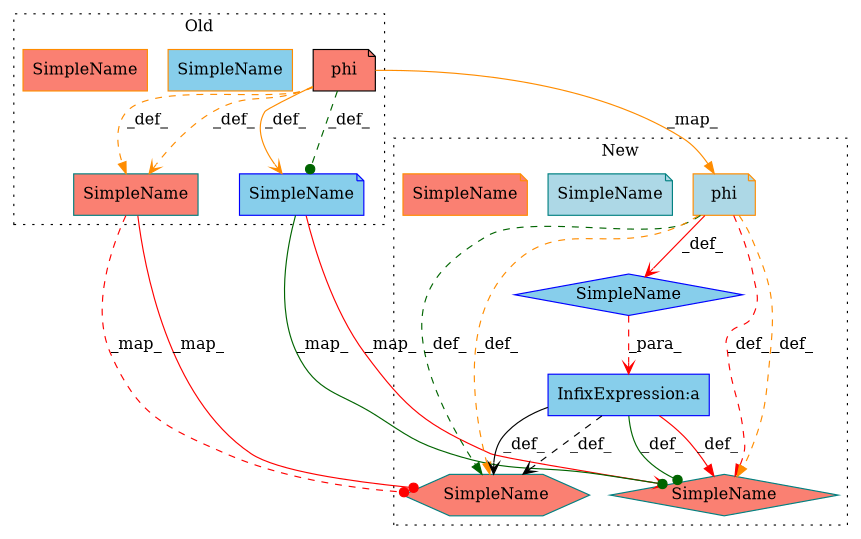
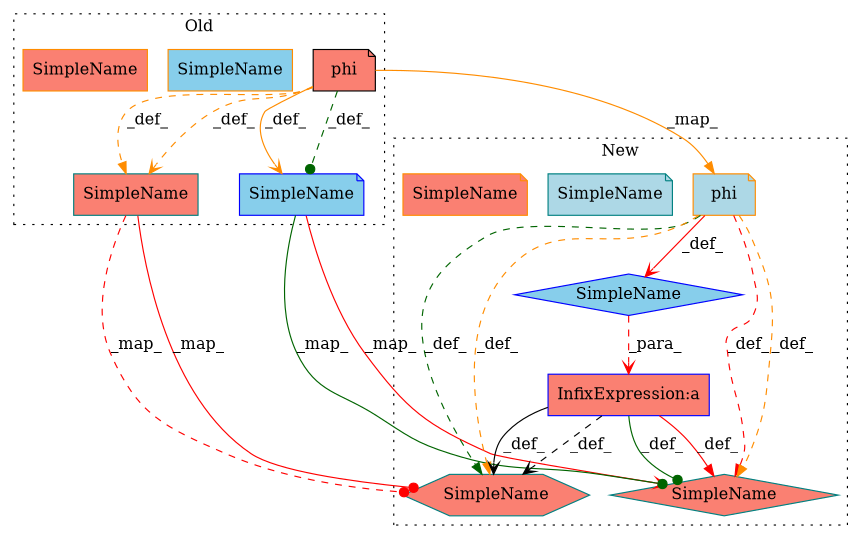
node "InfixExpression:a": fillcolor skyblue -> salmon
